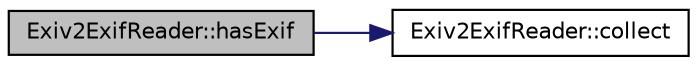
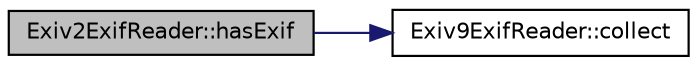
node "Exiv2ExifReader::collect": label "Exiv2ExifReader::collect" -> "Exiv9ExifReader::collect"
